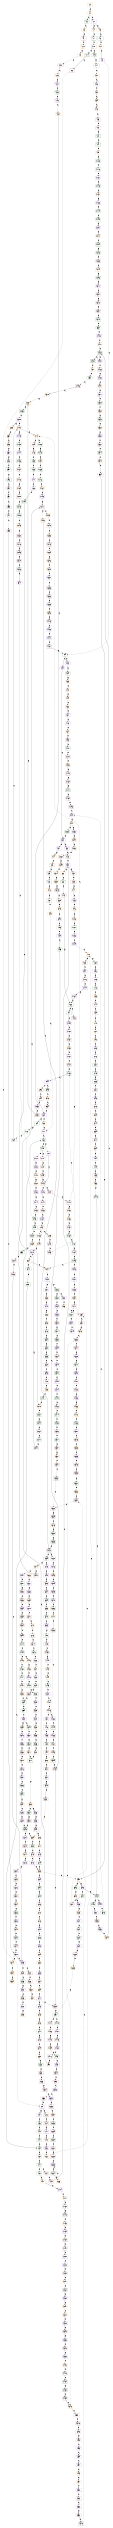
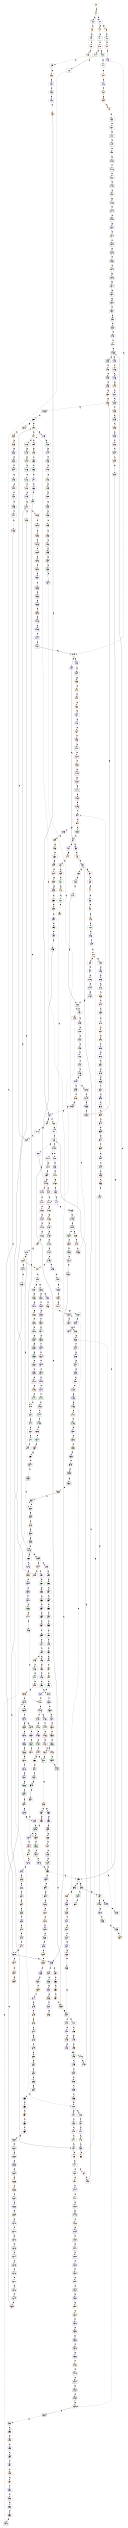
edge "S665" -> "S663": now "S665" -> "S666"
